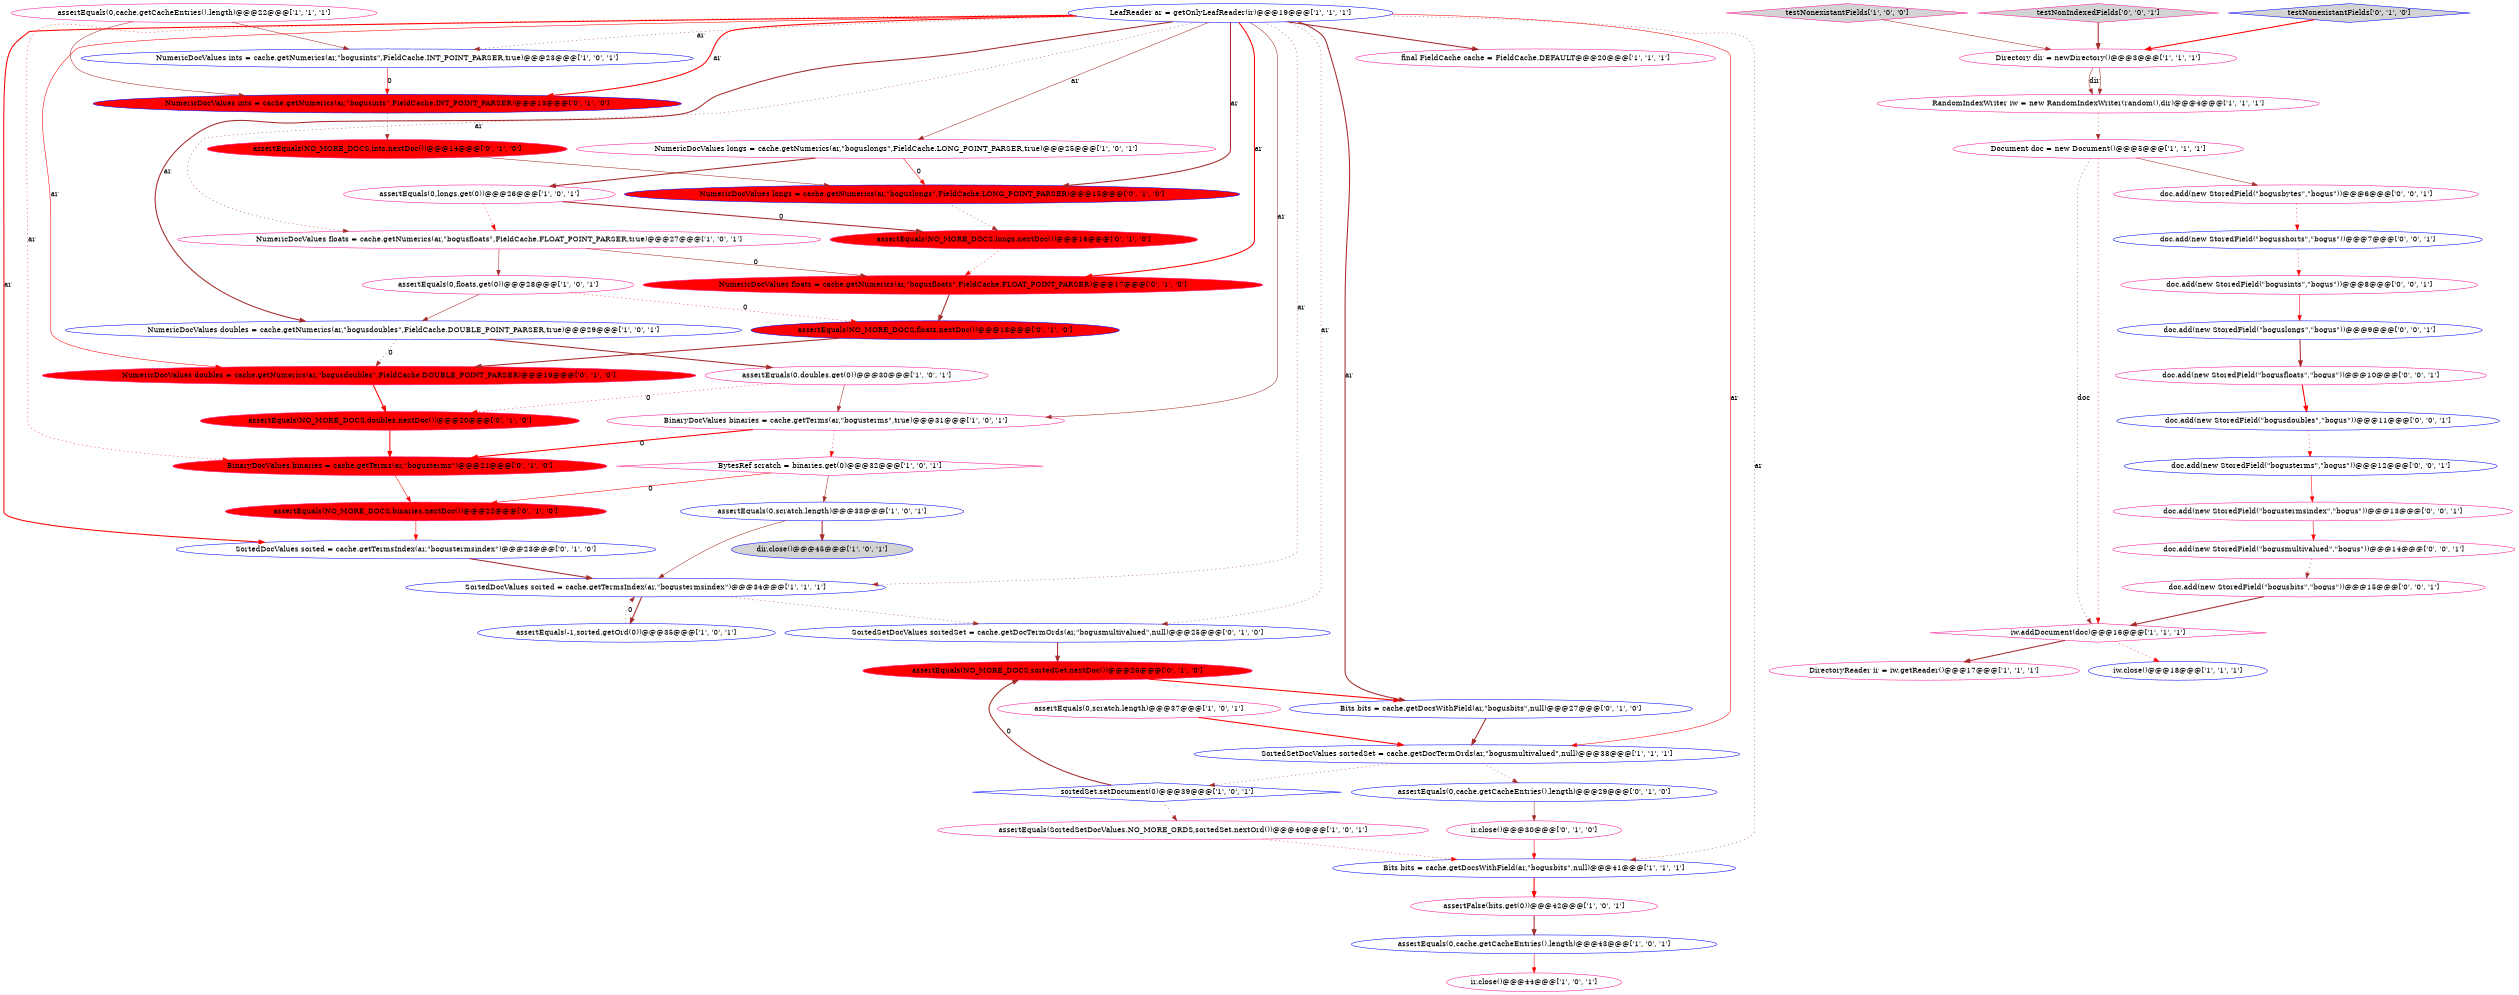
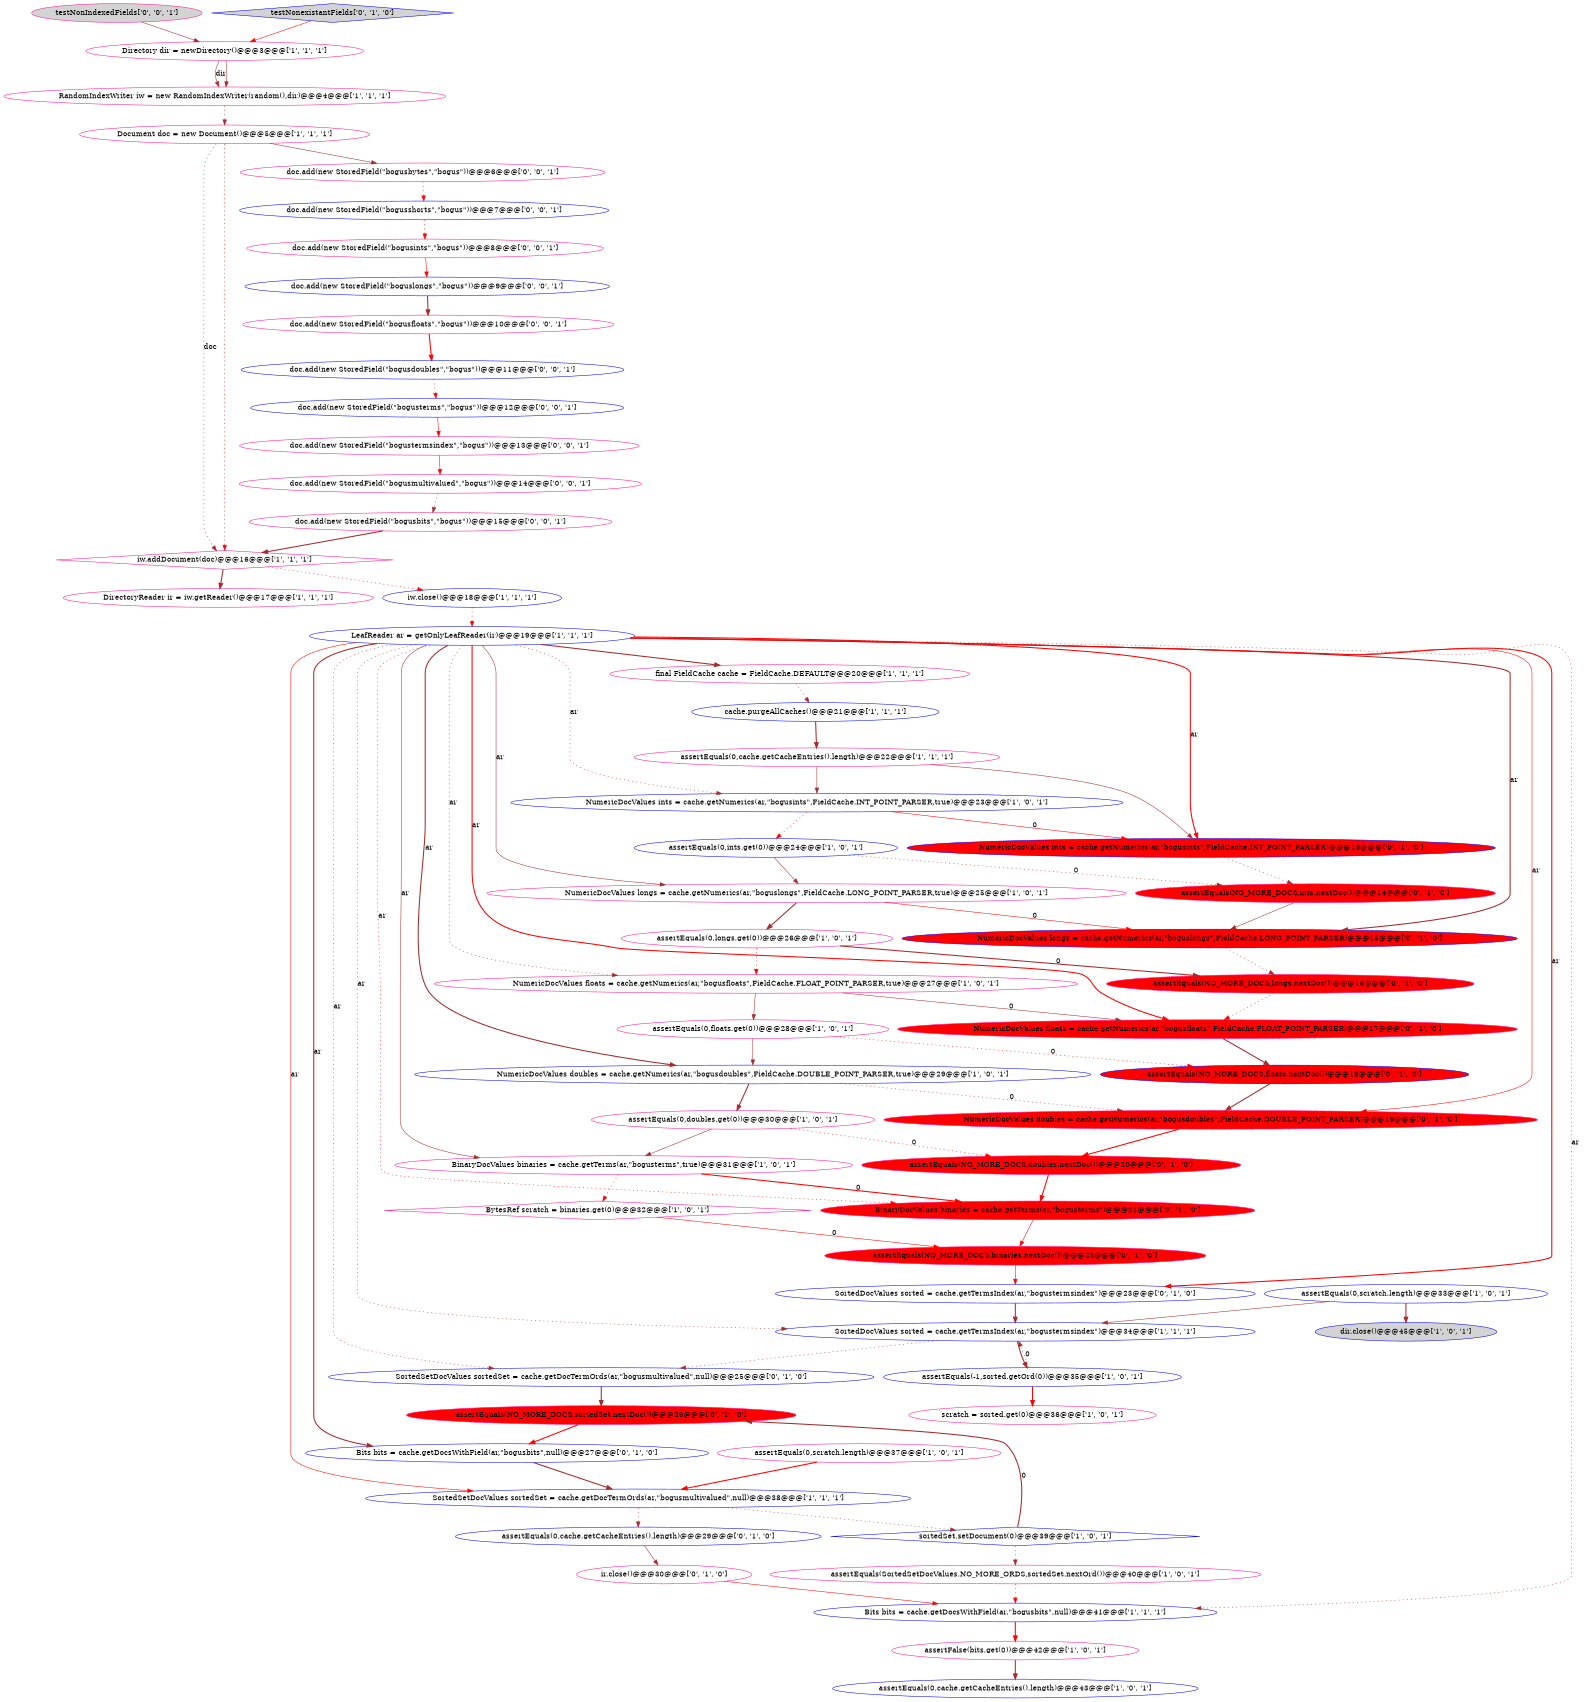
node "testNonexistantFields['1', '0', '0']": removed
node "testNonIndexedFields['0', '0', '1']": shape diamond -> ellipse
edge "testNonIndexedFields['0', '0', '1']" -> "Directory dir = newDirectory()@@@3@@@['1', '1', '1']": style bold -> solid
edge "testNonexistantFields['0', '1', '0']" -> "Directory dir = newDirectory()@@@3@@@['1', '1', '1']": style bold -> solid
edge "BytesRef scratch = binaries.get(0)@@@32@@@['1', '0', '1']" -> "assertEquals(0,scratch.length)@@@33@@@['1', '0', '1']": removed
edge "iw.close()@@@18@@@['1', '1', '1']" -> "LeafReader ar = getOnlyLeafReader(ir)@@@19@@@['1', '1', '1']": added
node "cache.purgeAllCaches()@@@21@@@['1', '1', '1']": added
node "assertEquals(0,ints.get(0))@@@24@@@['1', '0', '1']": added
node "ir.close()@@@44@@@['1', '0', '1']": removed
node "scratch = sorted.get(0)@@@36@@@['1', '0', '1']": added
